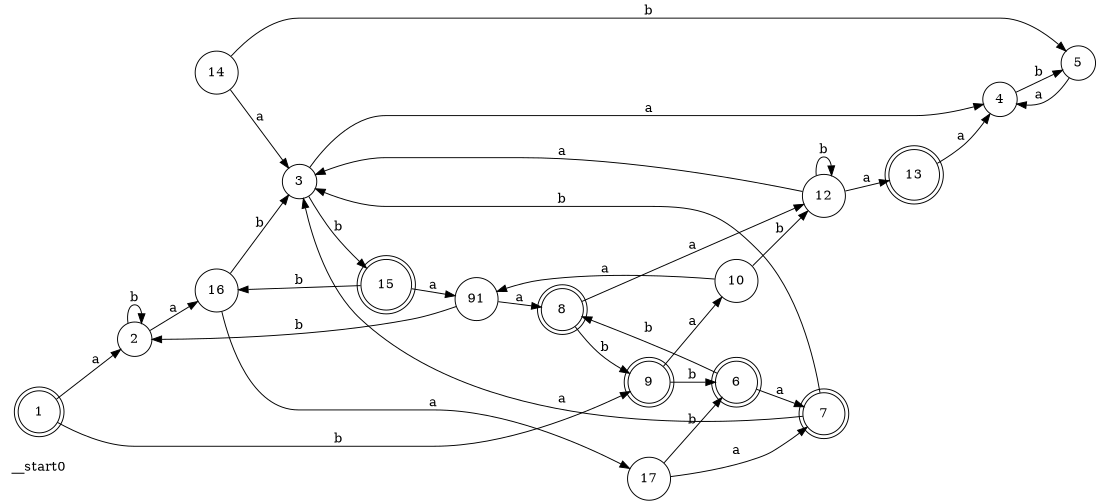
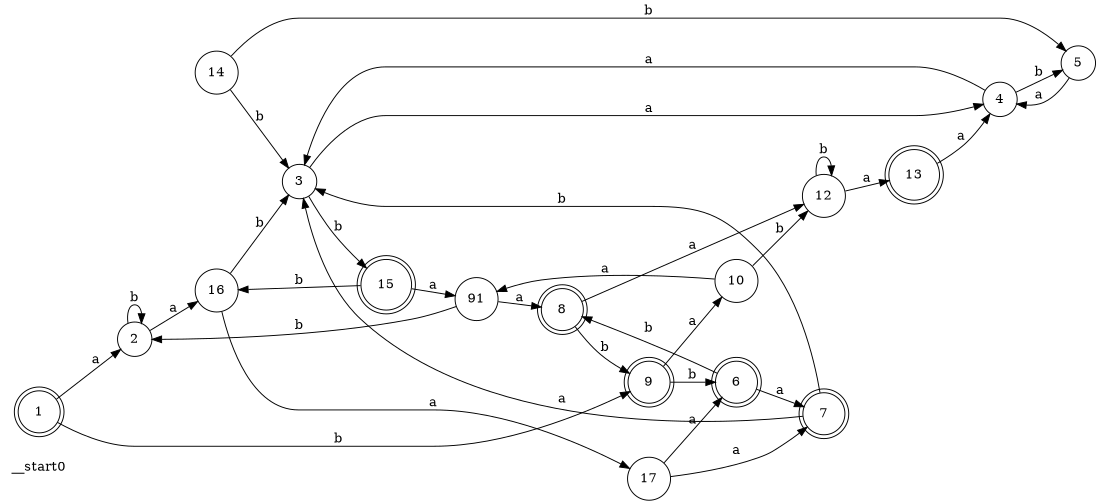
edge "14" -> "3": label "a" -> "b"
edge "12" -> "3": now "4" -> "3"
edge "17" -> "6": label "b" -> "a"
